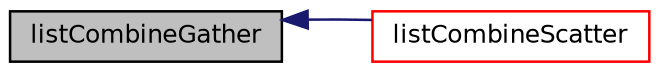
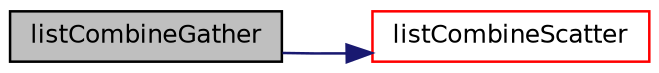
edge "listCombineScatter" -> "listCombineGather": reversed
